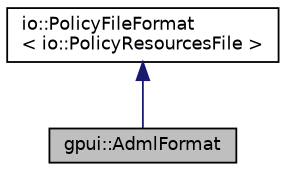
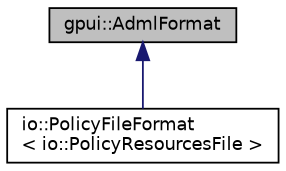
edge "gpui::AdmlFormat" -> "io::PolicyFileFormat < io::PolicyResourcesFile >": reversed
